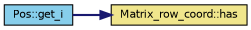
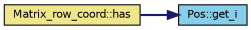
edge "Pos::get_i" -> "Matrix_row_coord::has": reversed
